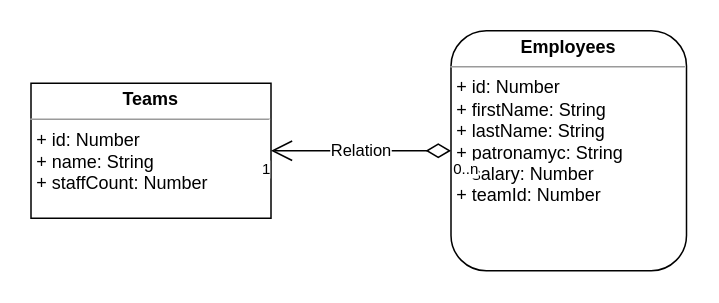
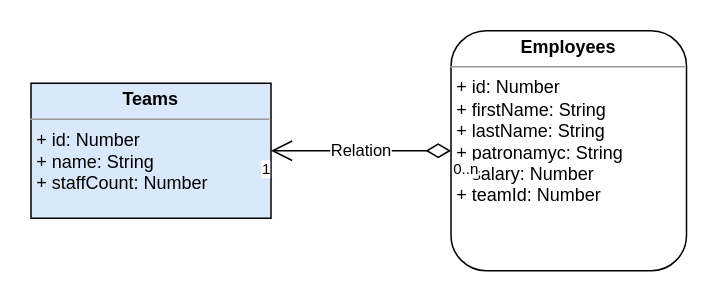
node "Teams + id: Number + name: String + staffCount: Number": fillcolor #ffffff -> #dae8fc
